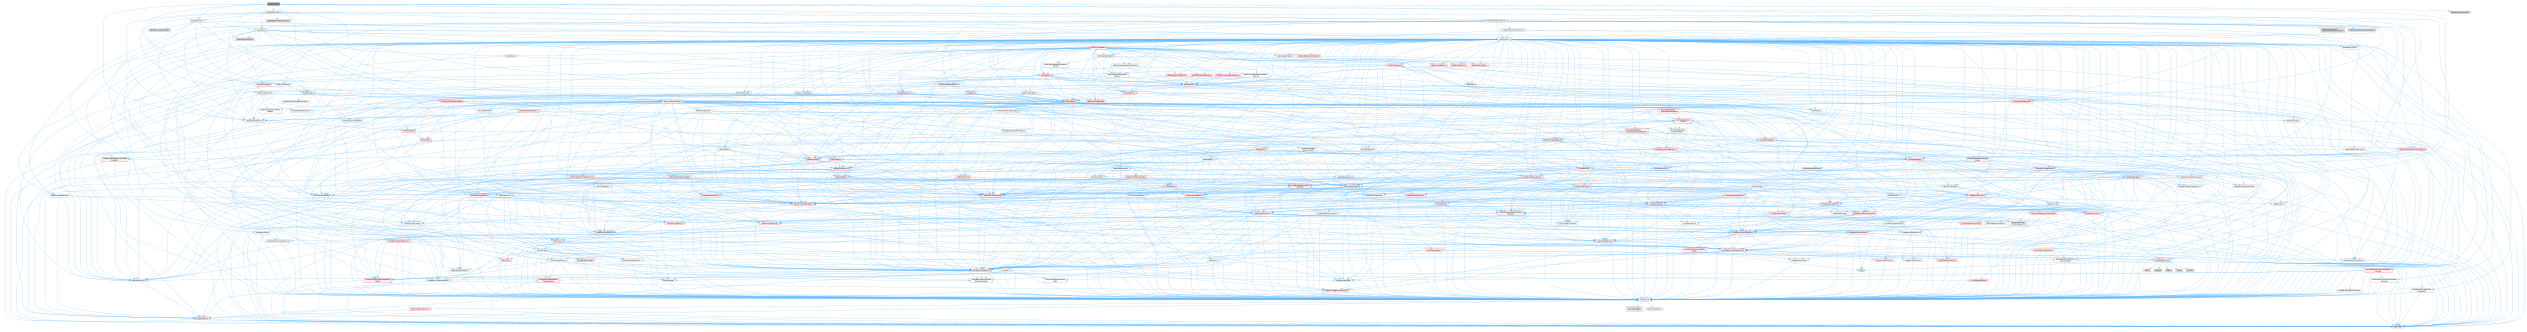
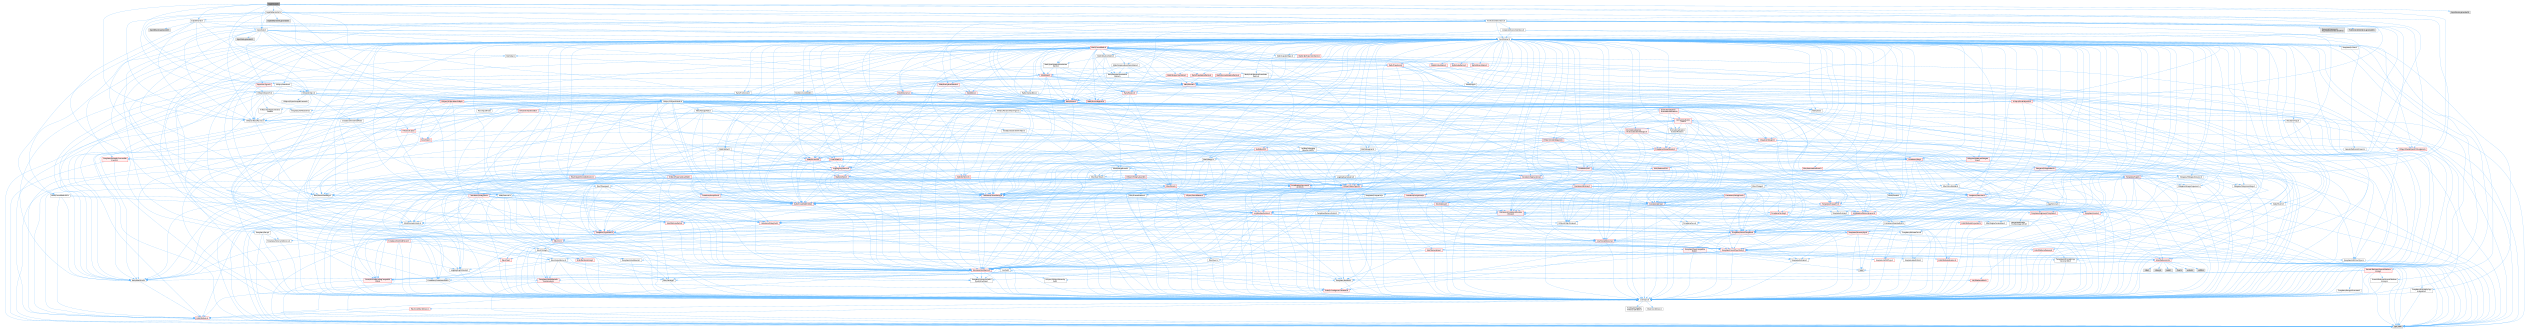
node "stdlib.h": added
